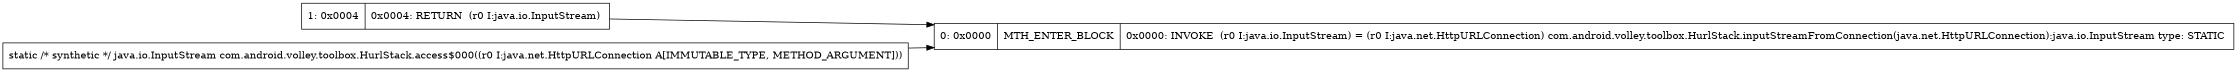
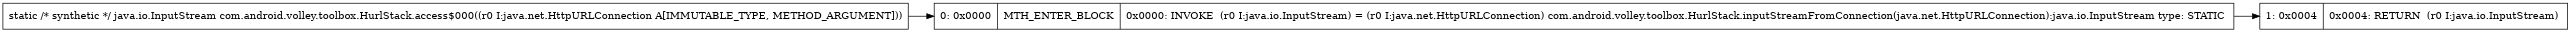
edge "1: 0x0004" -> "0: 0x0000": reversed
